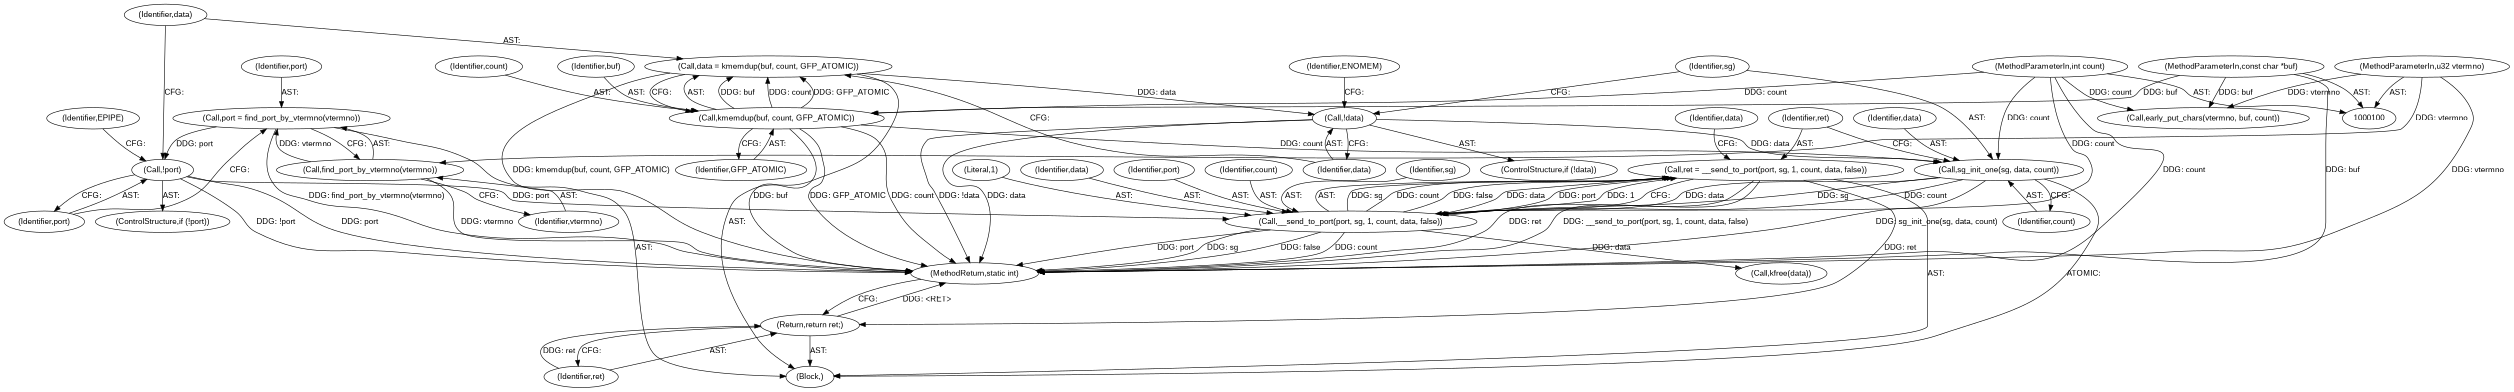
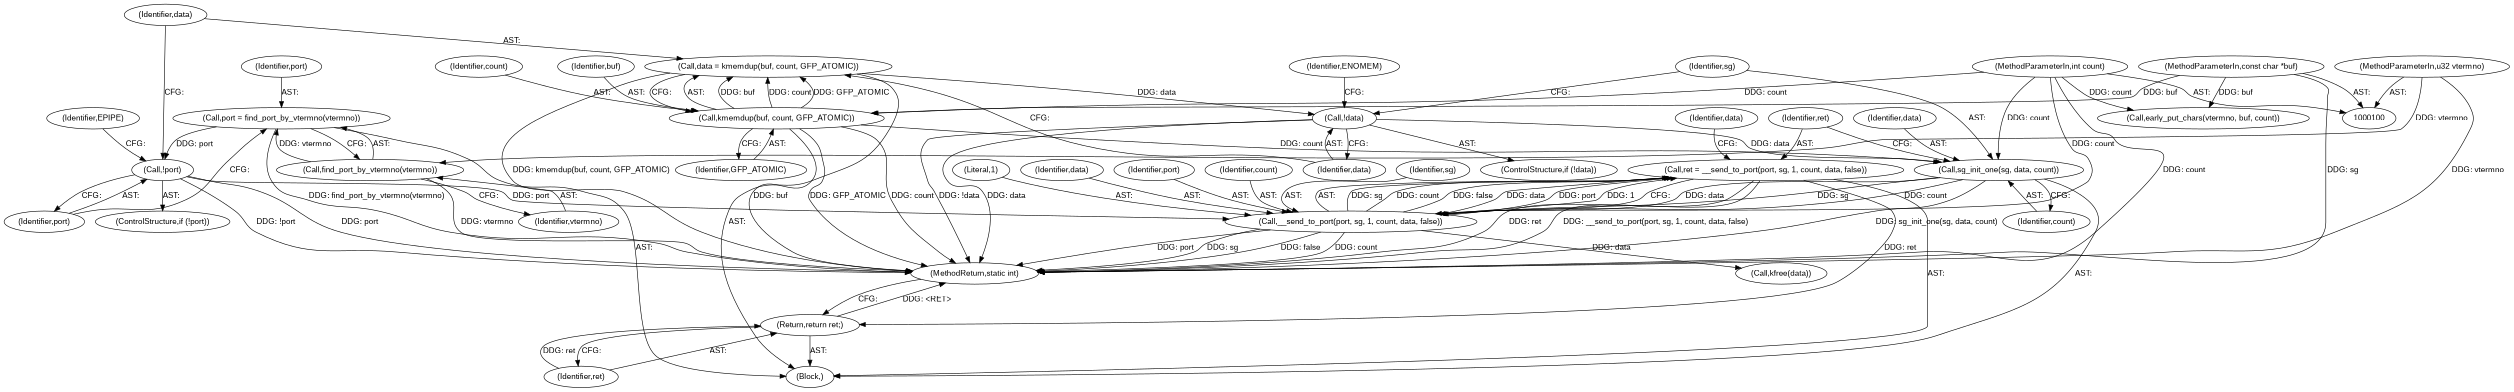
edge "(MethodParameterIn,u32 vtermno)" -> "(Call,early_put_chars(vtermno, buf, count))": removed, label "DDG: vtermno"
edge "(MethodParameterIn,const char *buf)" -> "(MethodReturn,static int)": label "DDG: buf" -> "DDG: sg"
edge "(Call,sg_init_one(sg, data, count))" -> "(Block,)": label "ATOMIC: " -> "AST: "
